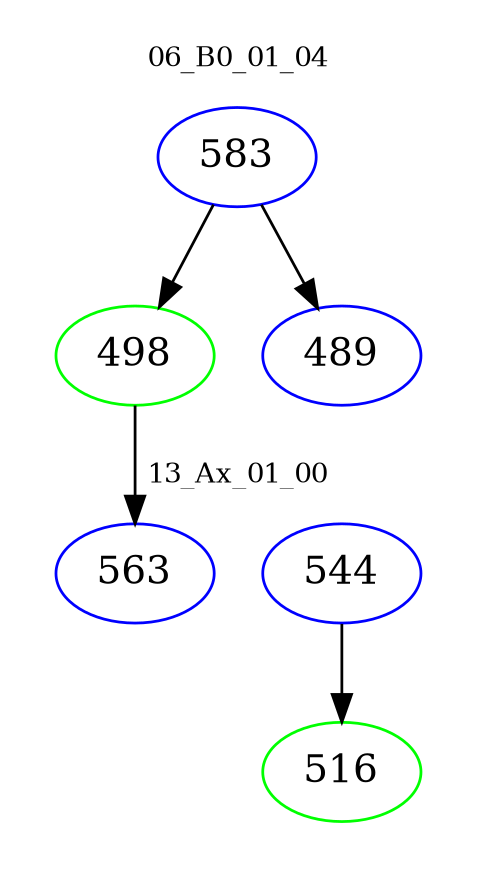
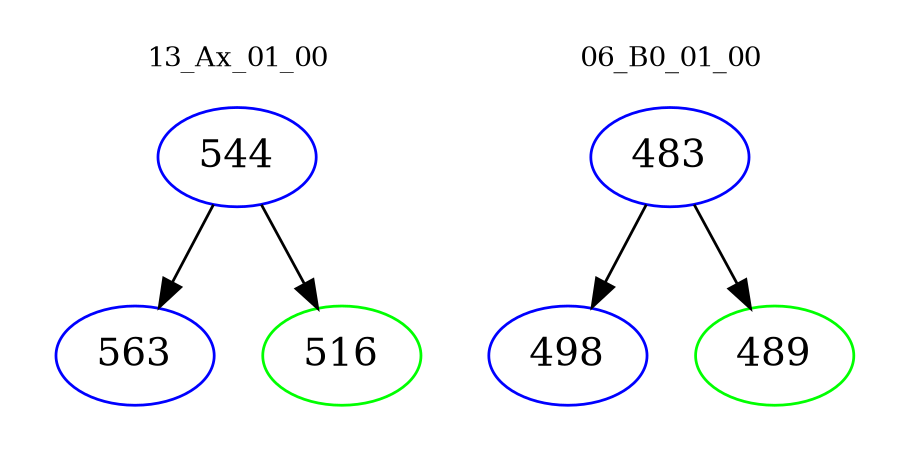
cluster "06_B0_01_04": label "06_B0_01_04" -> "06_B0_01_00"
node "583": label "583" -> "483"
node "498": color green -> blue
node "489": color blue -> green
edge "498" -> "563": now "544" -> "563"
